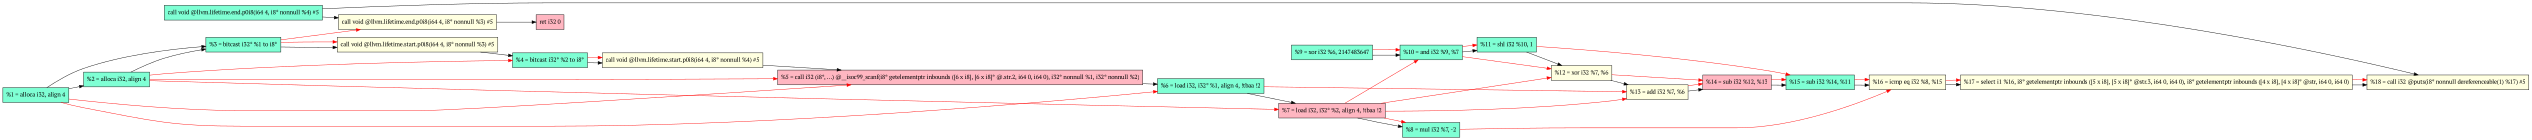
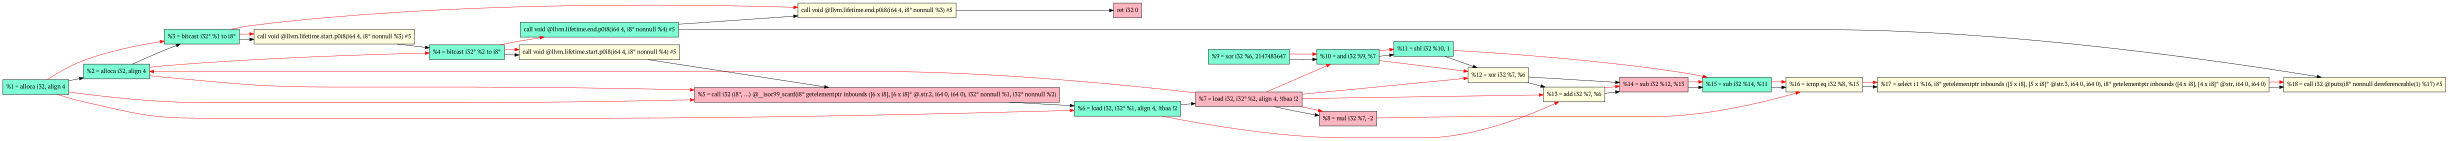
edge "%4 = bitcast i32* %2 to i8*" -> "call void @llvm.lifetime.end.p0i8(i64 4, i8* nonnull %4) #5": added
edge "%1 = alloca i32, align 4" -> "%3 = bitcast i32* %1 to i8*": color black -> red
edge "%12 = xor i32 %7, %6" -> "%14 = sub i32 %12, %13": color red -> black
edge "%2 = alloca i32, align 4" -> "%7 = load i32, i32* %2, align 4, !tbaa !2": reversed
node "%8 = mul i32 %7, -2": fillcolor aquamarine -> lightpink
